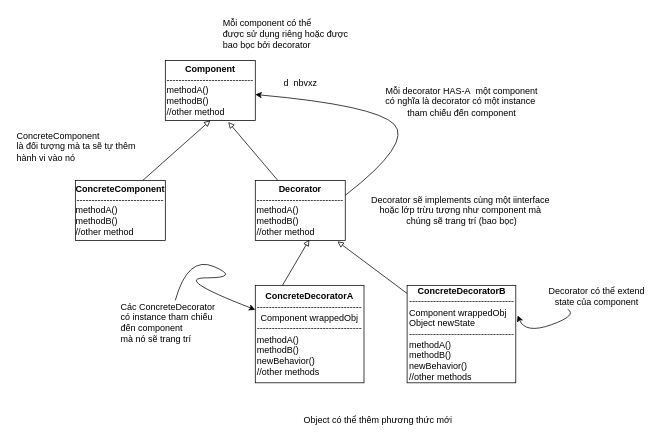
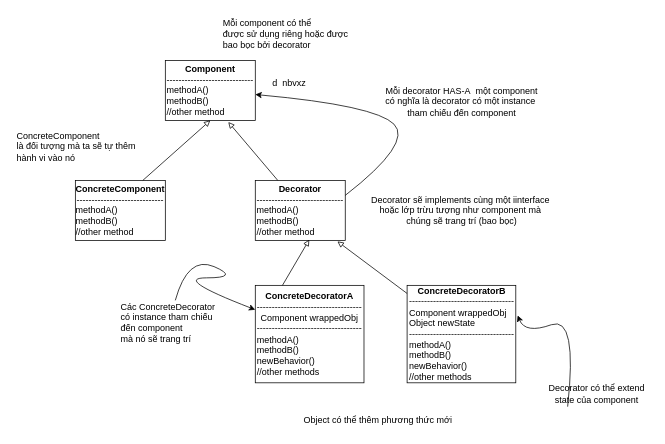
node "d nbvxz": moved (297, 83) -> (285, 83)
node "Decorator có thể extend state của component": moved (597, 297) -> (597, 394)
